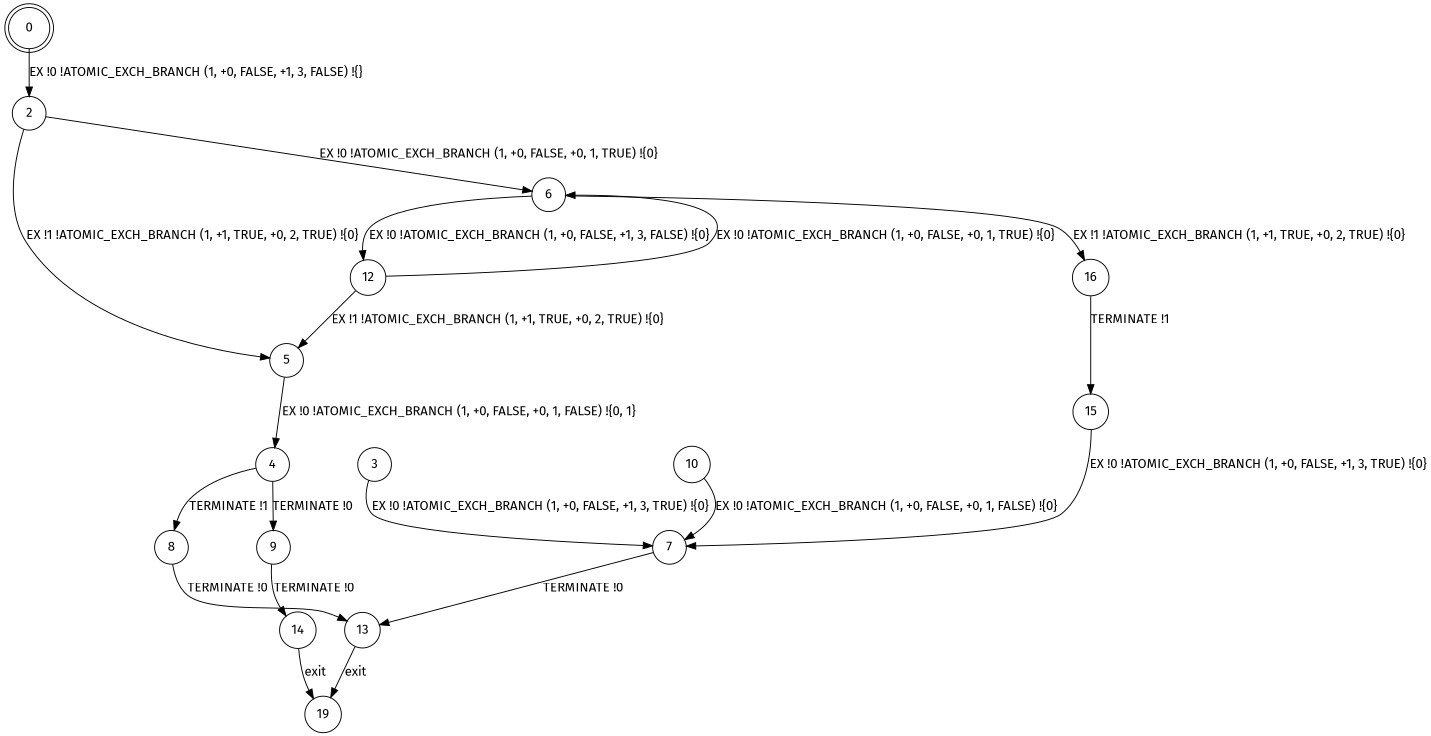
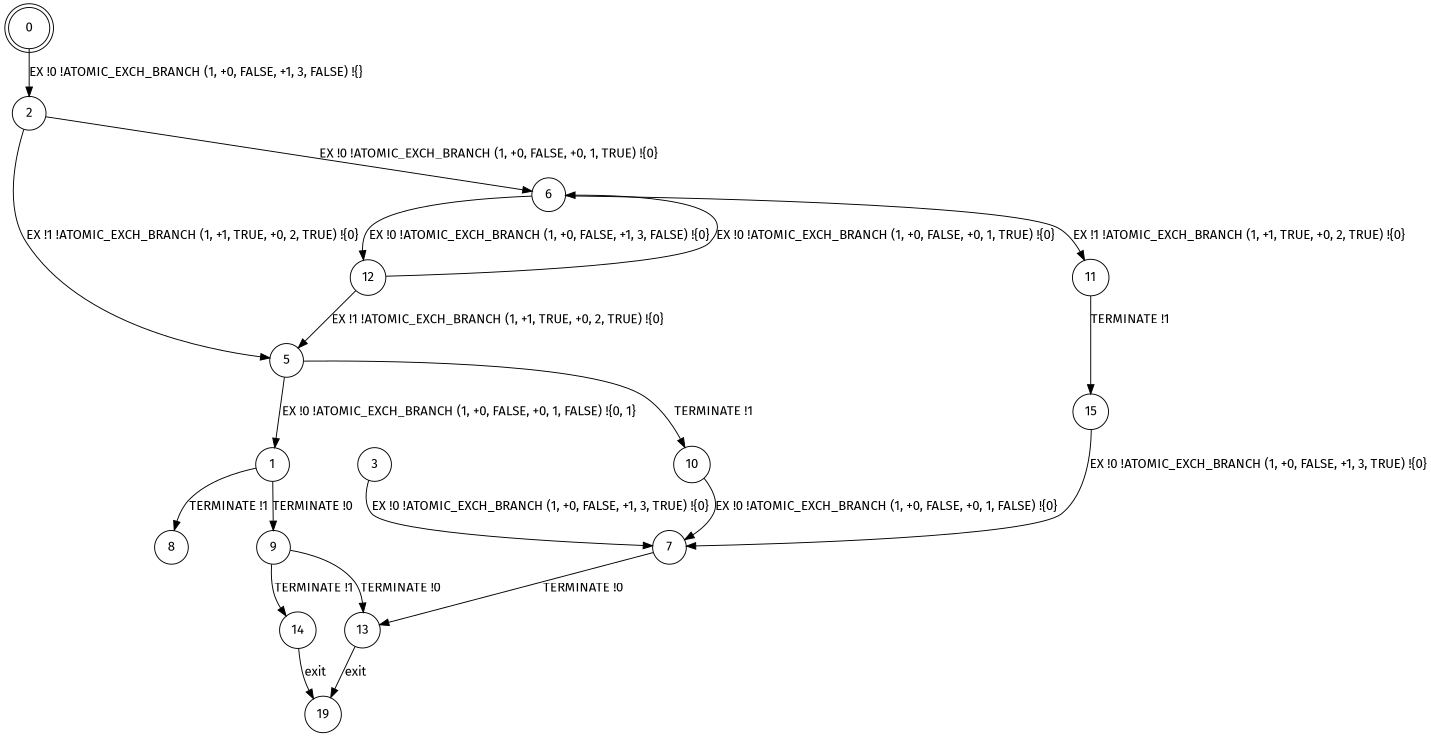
node "16": label "16" -> "11"
edge "5" -> "10": added, label "TERMINATE !1"
node "4": label "4" -> "1"
edge "9" -> "14": label "TERMINATE !0" -> "TERMINATE !1"
edge "8" -> "13": now "9" -> "13"
